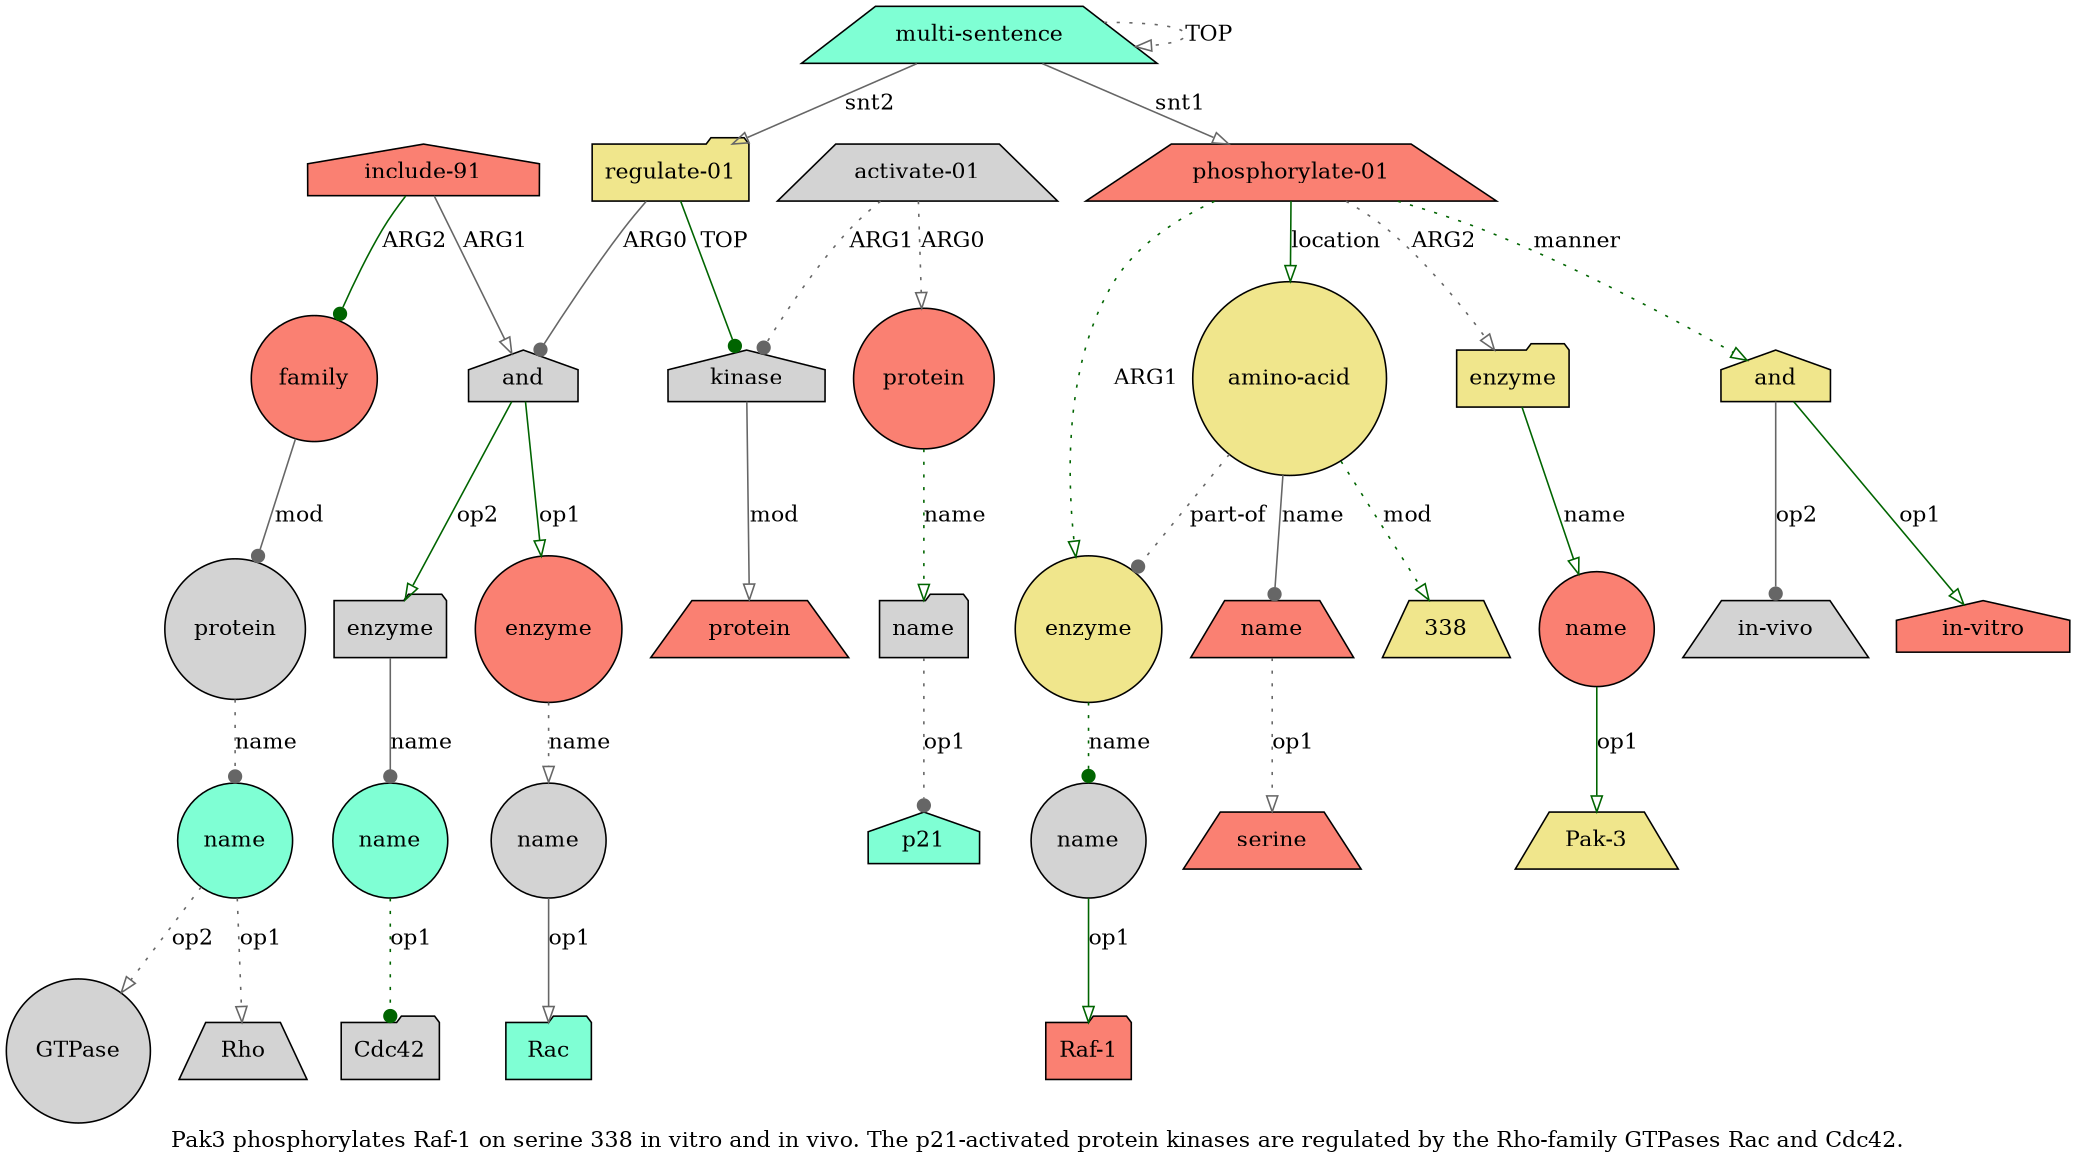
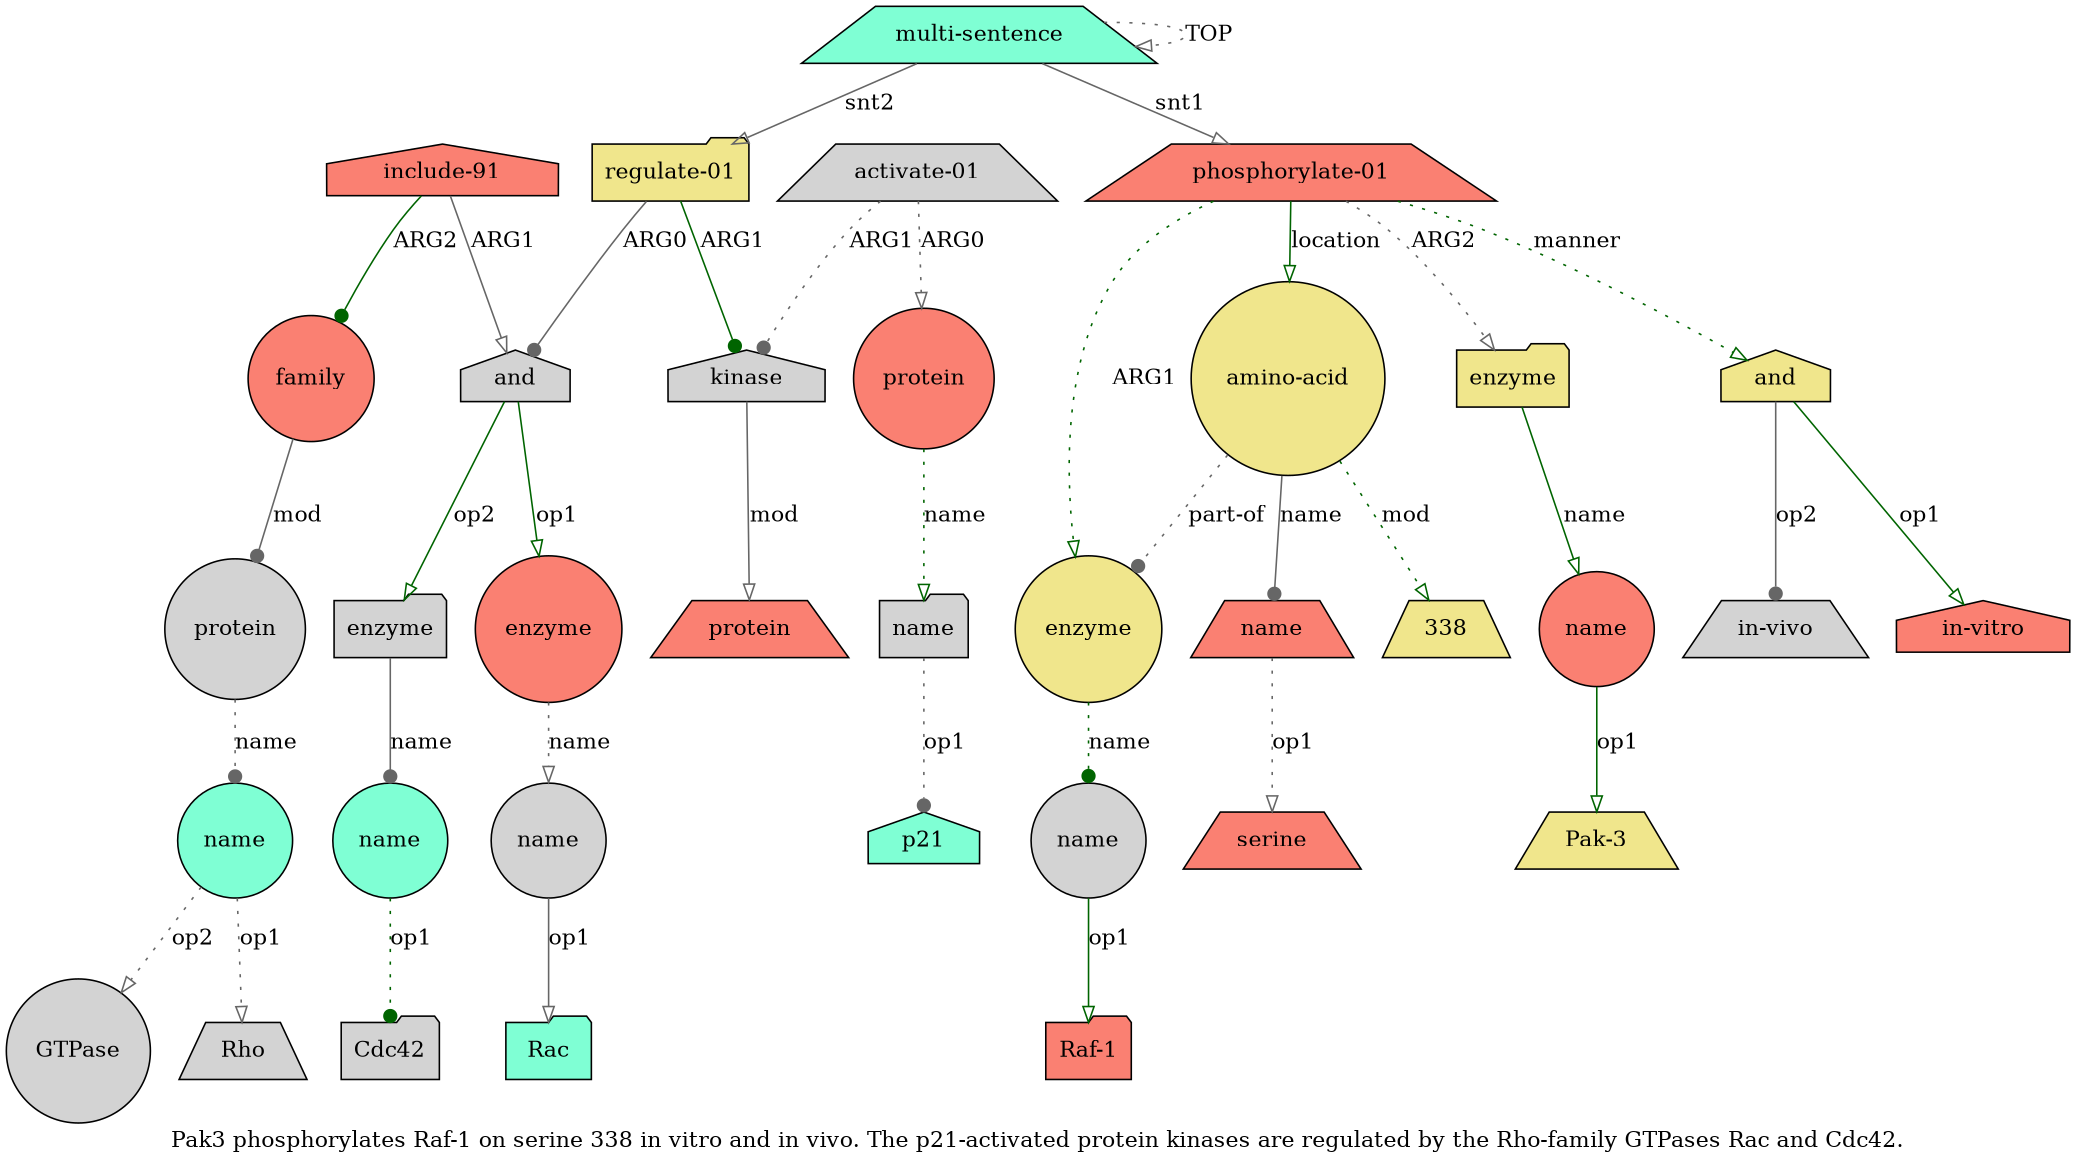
edge "regulate-01" -> "kinase": label "TOP" -> "ARG1"
